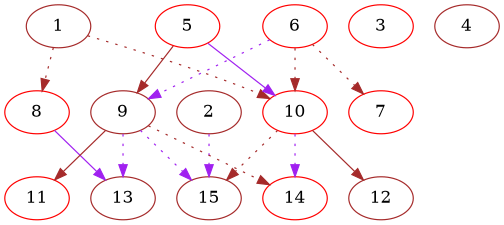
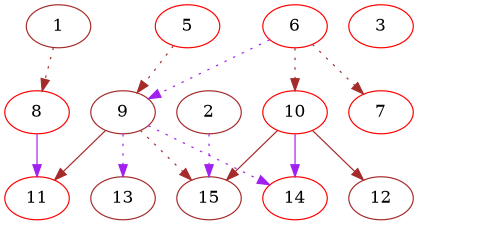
node "4": removed
edge "1" -> "10": removed
edge "5" -> "9": style solid -> dotted
edge "5" -> "10": removed
edge "10" -> "14": style dotted -> solid
edge "8" -> "13": now "8" -> "11"
edge "9" -> "15": color purple -> brown
edge "9" -> "14": color brown -> purple
edge "10" -> "15": style dotted -> solid
